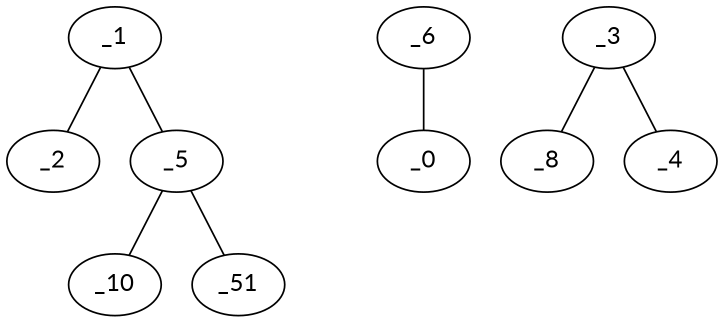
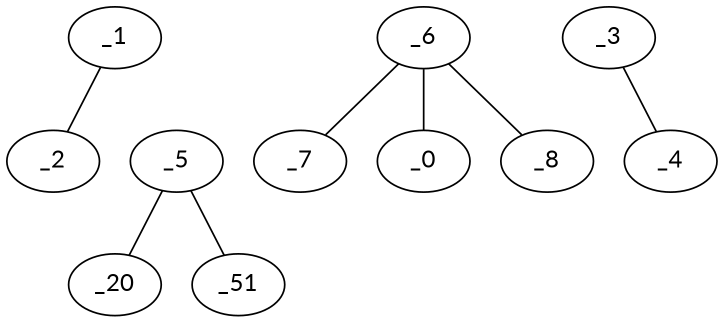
edge "_1" -- "_5": removed
edge "_3" -- "_8": now "_6" -- "_8"
node "_7": added
node "_10": label "_10" -> "_20"
